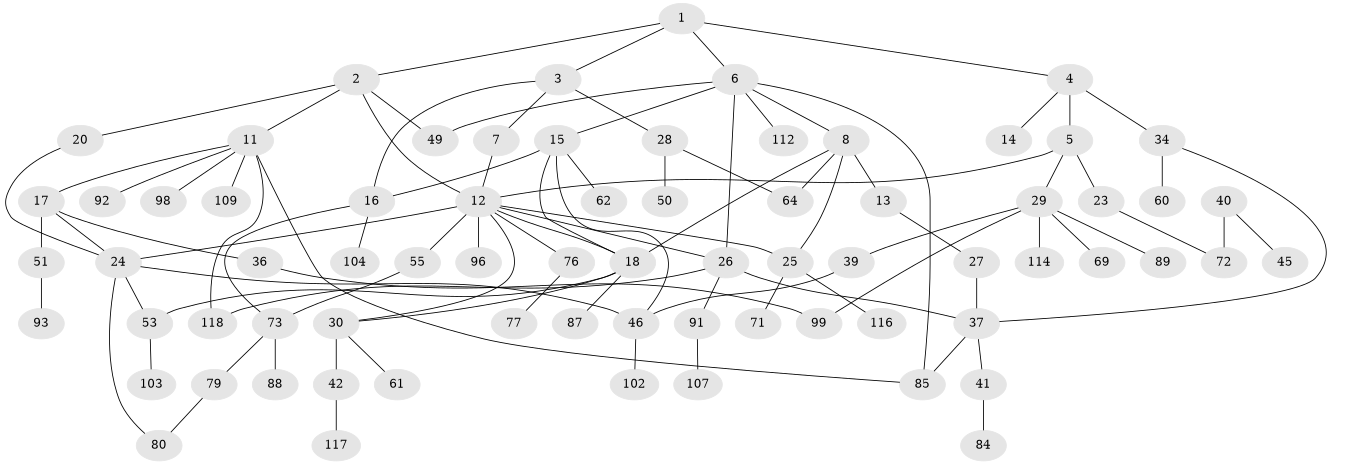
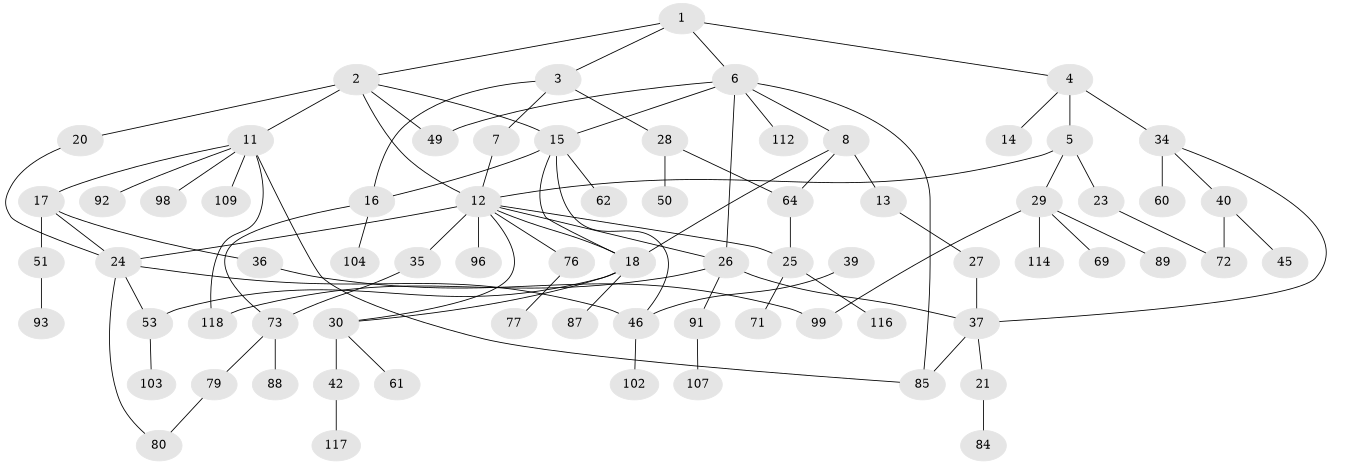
edge "2" -- "15": added
edge "34" -- "40": added
edge "8" -- "25": now "64" -- "25"
edge "29" -- "39": removed
node "55": label "55" -> "35"
node "41": label "41" -> "21"
